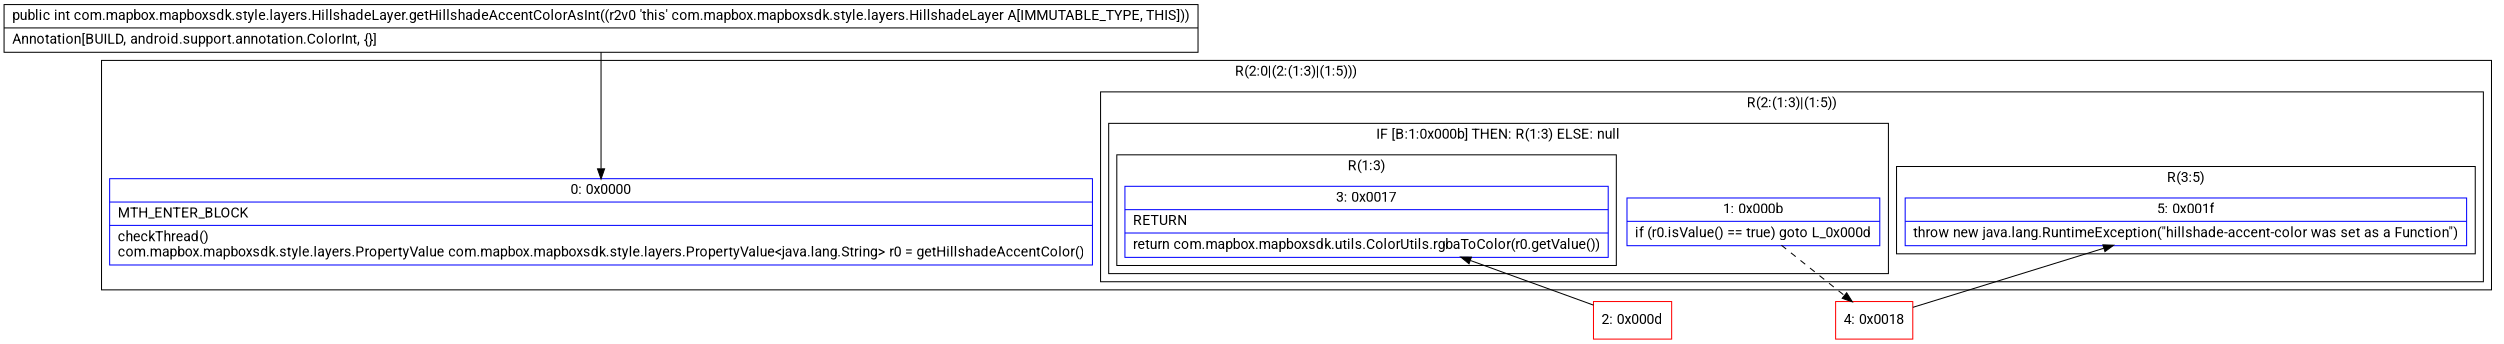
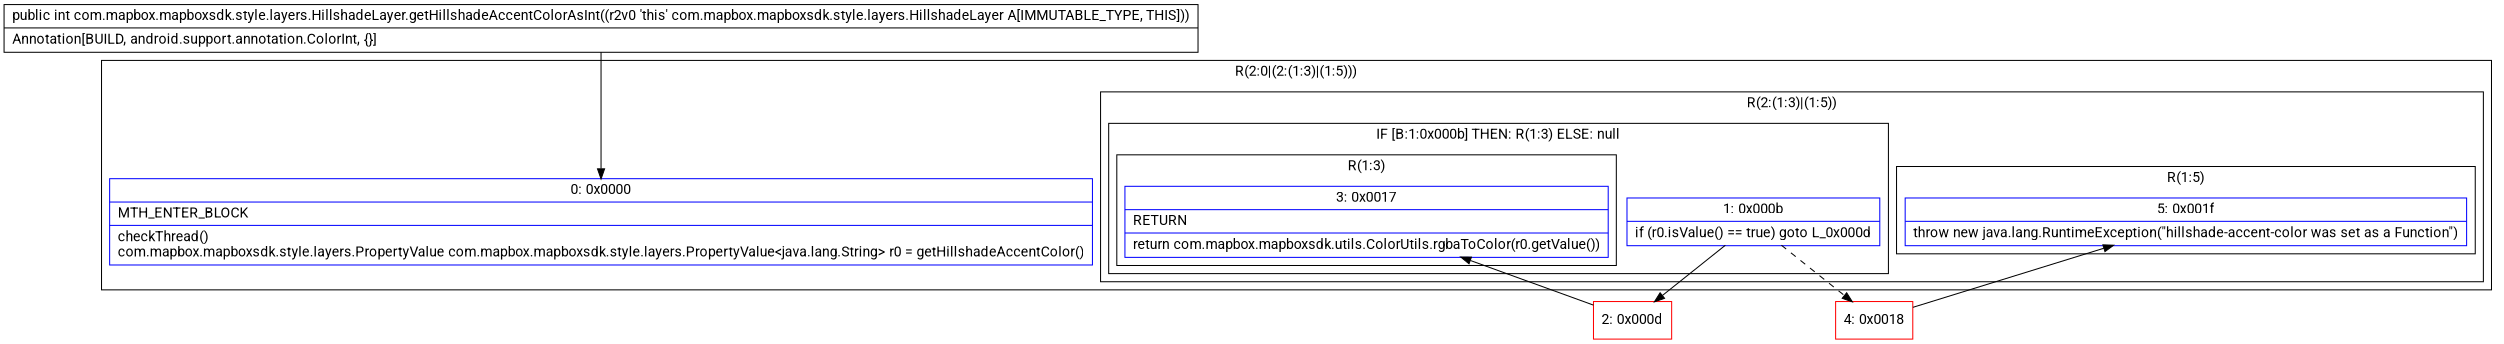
cluster "R(3:5)": label "R(3:5)" -> "R(1:5)"
edge "1: 0x000b" -> "2: 0x000d": added
